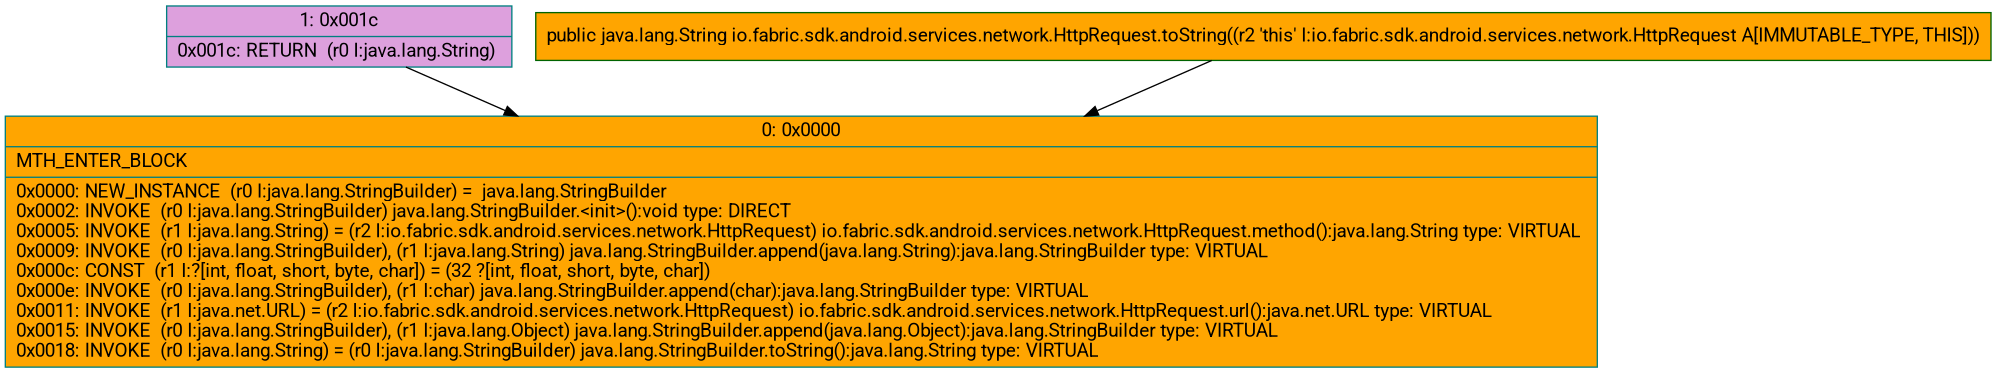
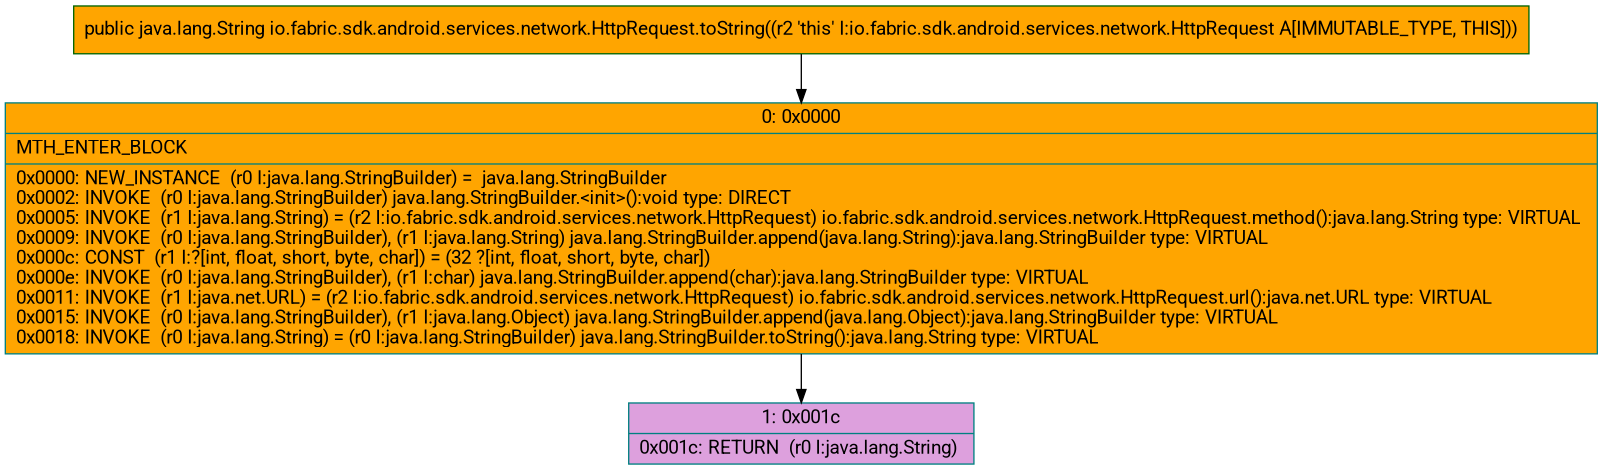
edge "1: 0x001c" -> "0: 0x0000": reversed
